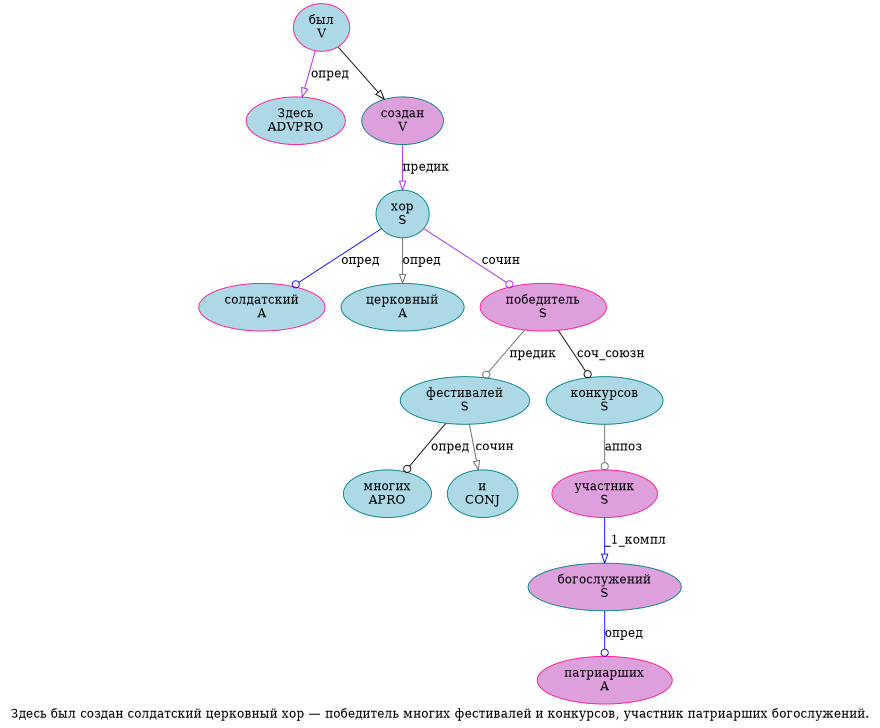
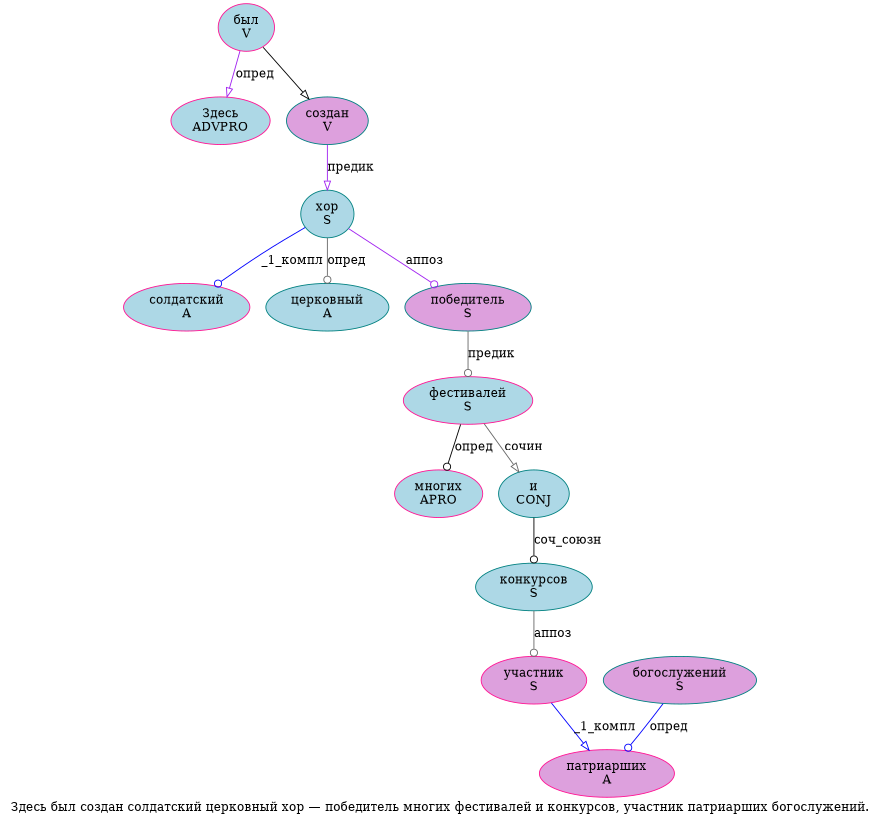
edge "хор S" -> "церковный A": arrowhead onormal -> odot
edge "хор S" -> "солдатский A": label "опред" -> "_1_компл"
edge "хор S" -> "победитель S": label "сочин" -> "аппоз"
node "победитель S": color deeppink -> teal
edge "победитель S" -> "конкурсов S": now "и CONJ" -> "конкурсов S"
node "фестивалей S": color teal -> deeppink
node "многих APRO": color teal -> deeppink
edge "участник S" -> "богослужений S": now "участник S" -> "патриарших A"
